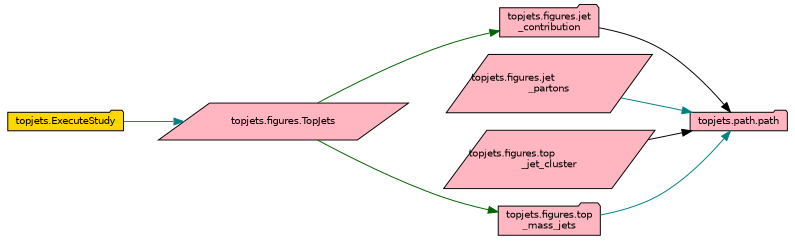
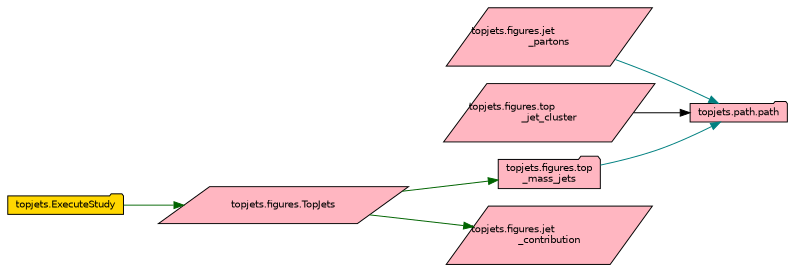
node "topjets.figures.jet _contribution": shape folder -> parallelogram
edge "topjets.figures.jet _contribution" -> "topjets.path.path": removed
edge "topjets.ExecuteStudy" -> "topjets.figures.TopJets": color teal -> darkgreen
